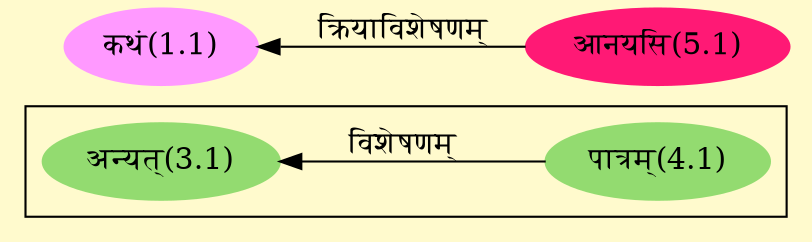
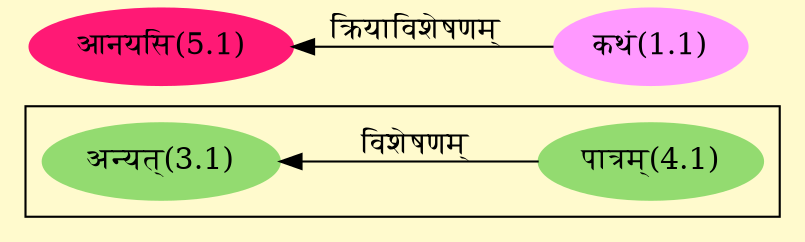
edge "आनयसि(5.1)" -> "कथं(1.1)": reversed
